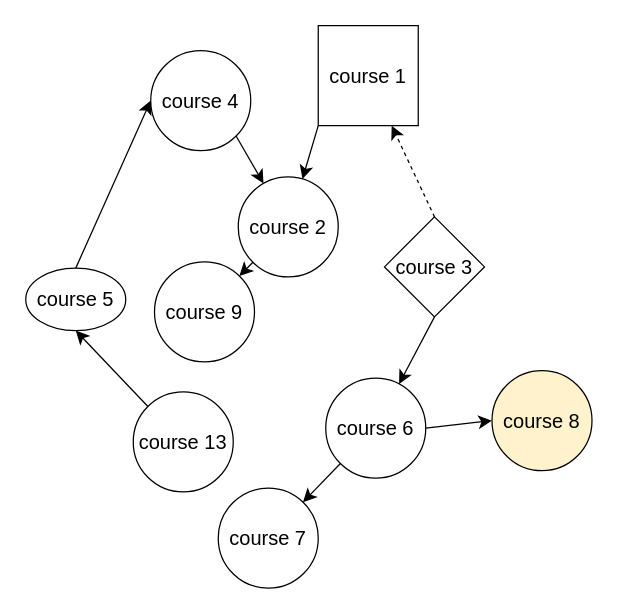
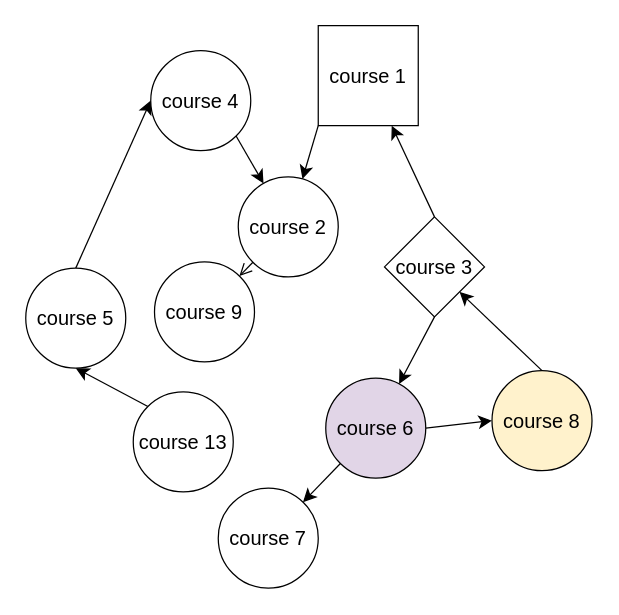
edge "course 3" -> "course 1": style dashed -> solid
edge "course 2" -> "course 9": arrowhead classic -> open
node "course 5": size 100x63 -> 100x100
edge "course 8" -> "course 3": added
node "course 6": fillcolor #ffffff -> #e1d5e7
